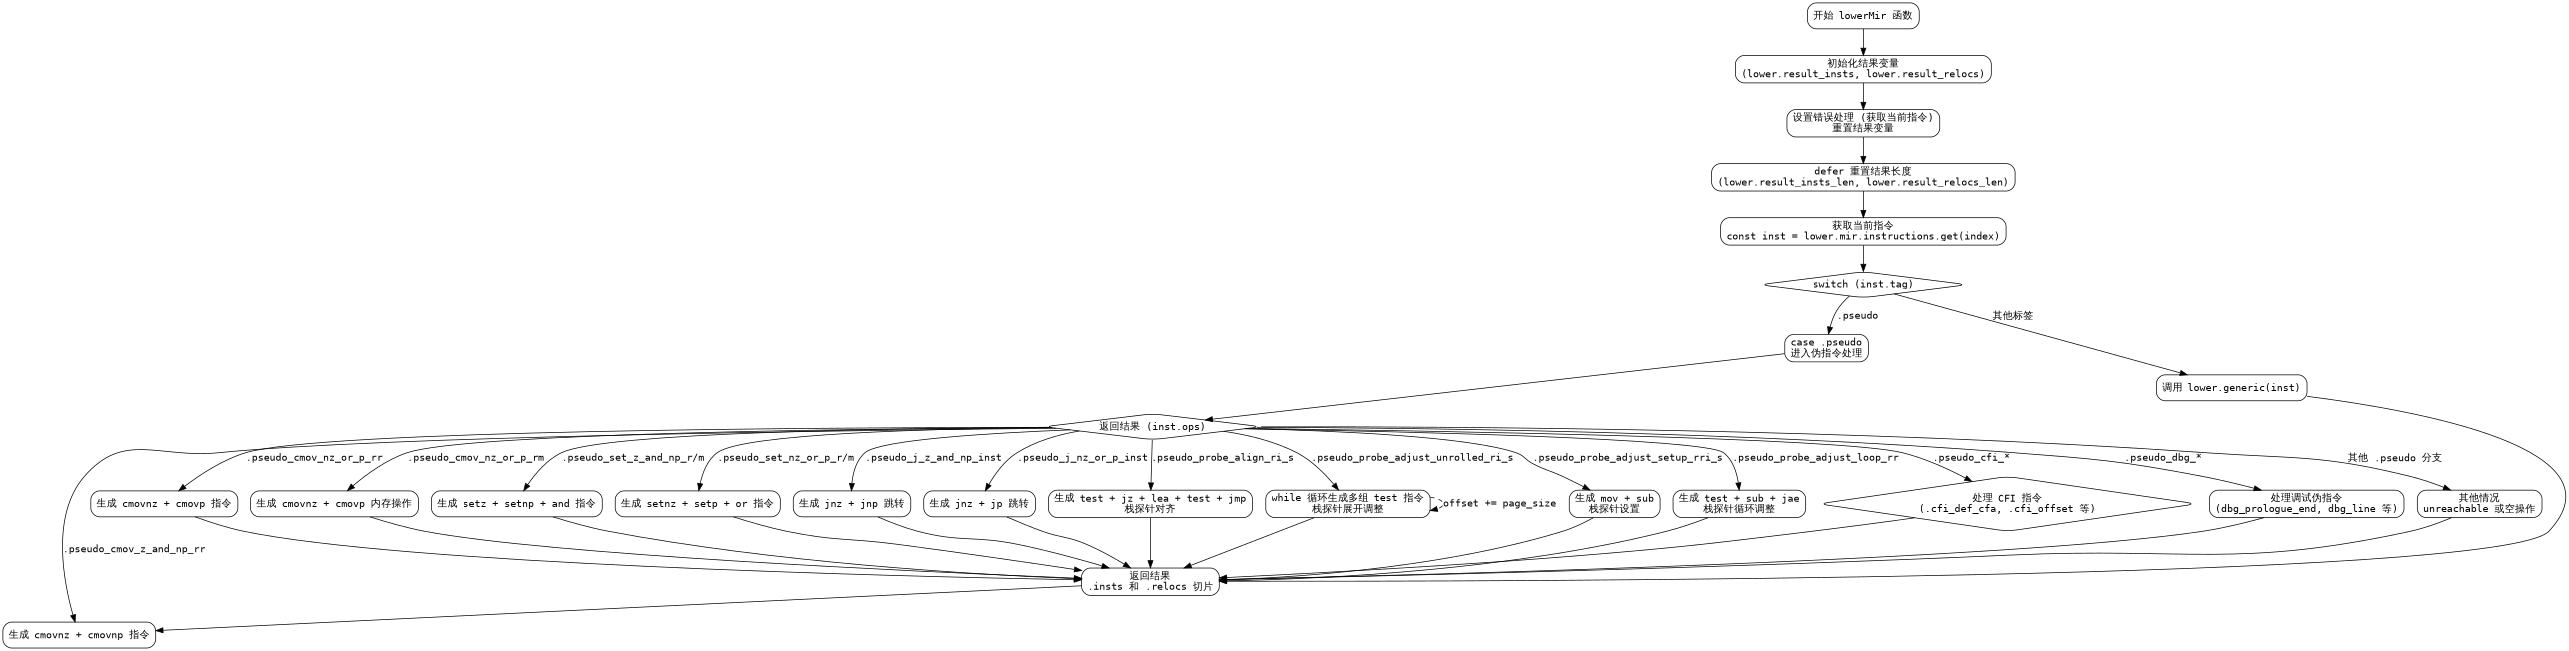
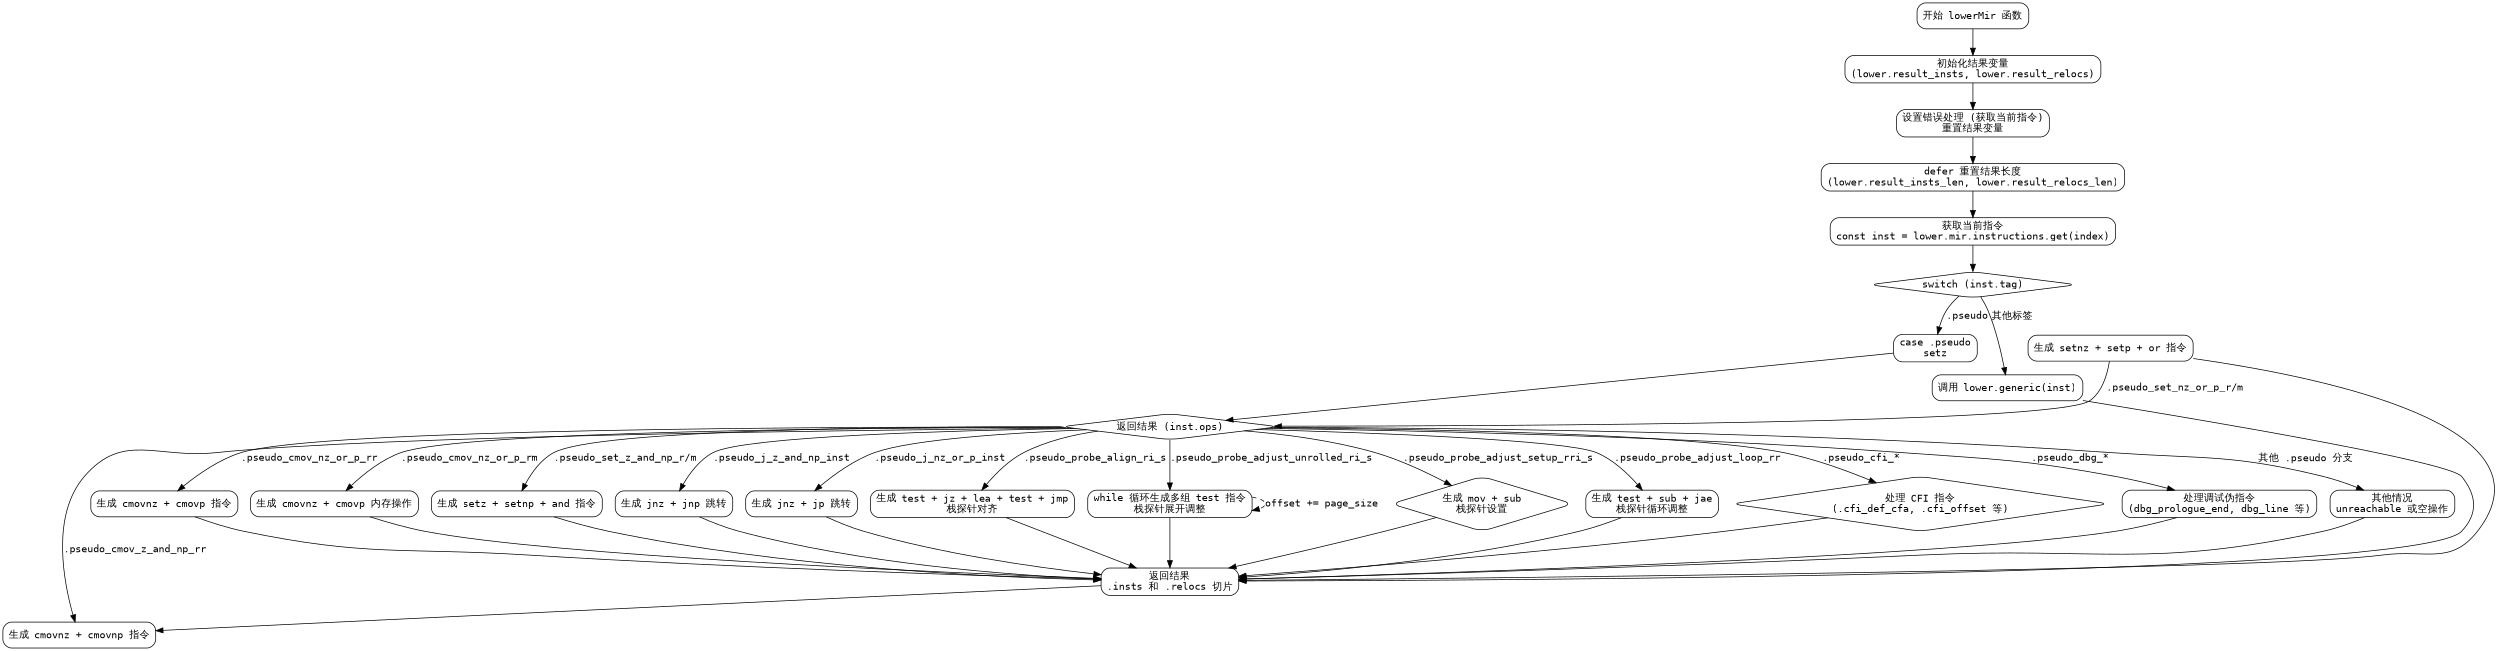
node "case .pseudo 进入伪指令处理": label "case .pseudo 进入伪指令处理" -> "case .pseudo setz"
edge "返回结果 (inst.ops)" -> "生成 setnz + setp + or 指令": reversed
node "生成 mov + sub 栈探针设置": shape box -> diamond
